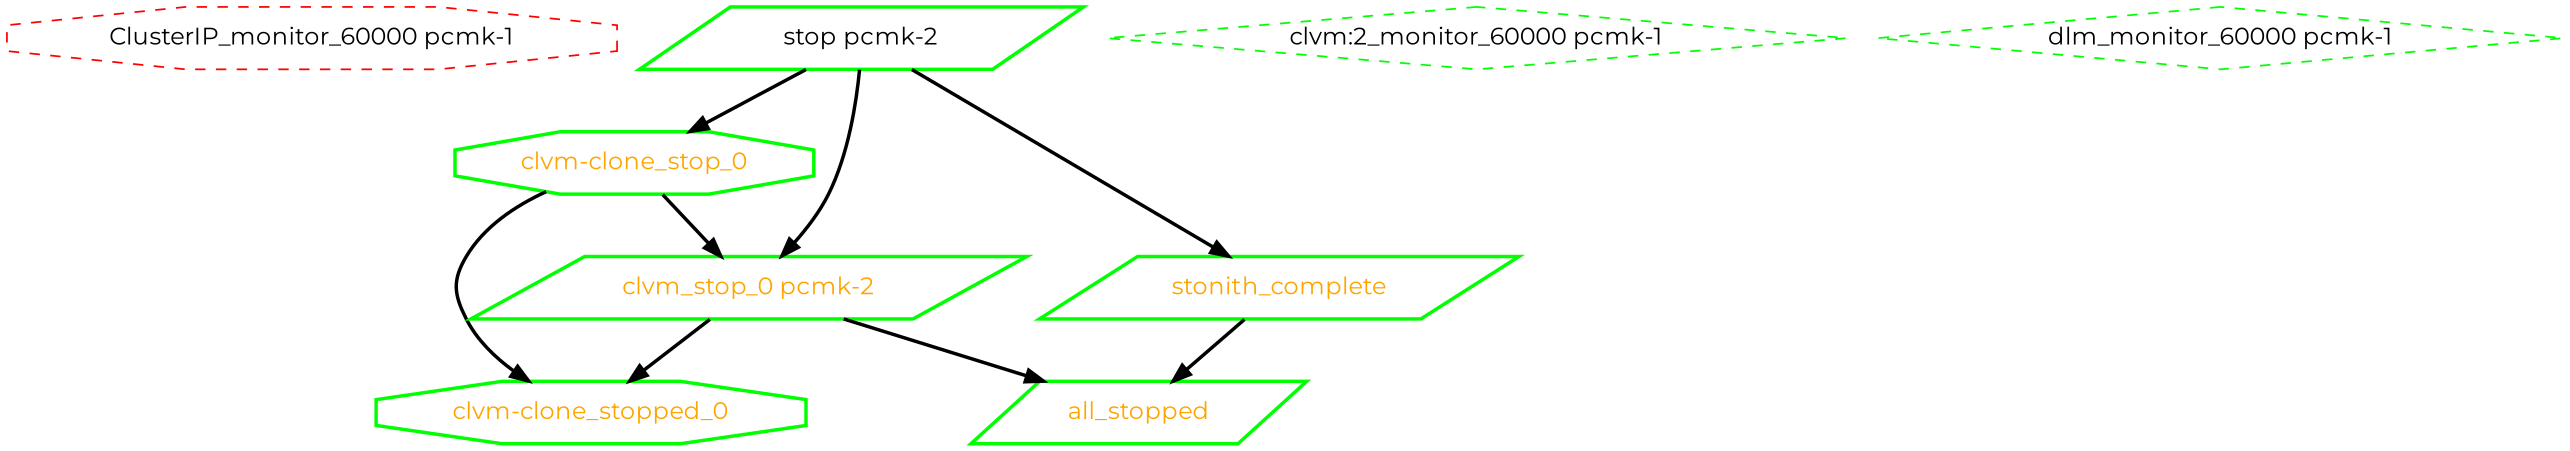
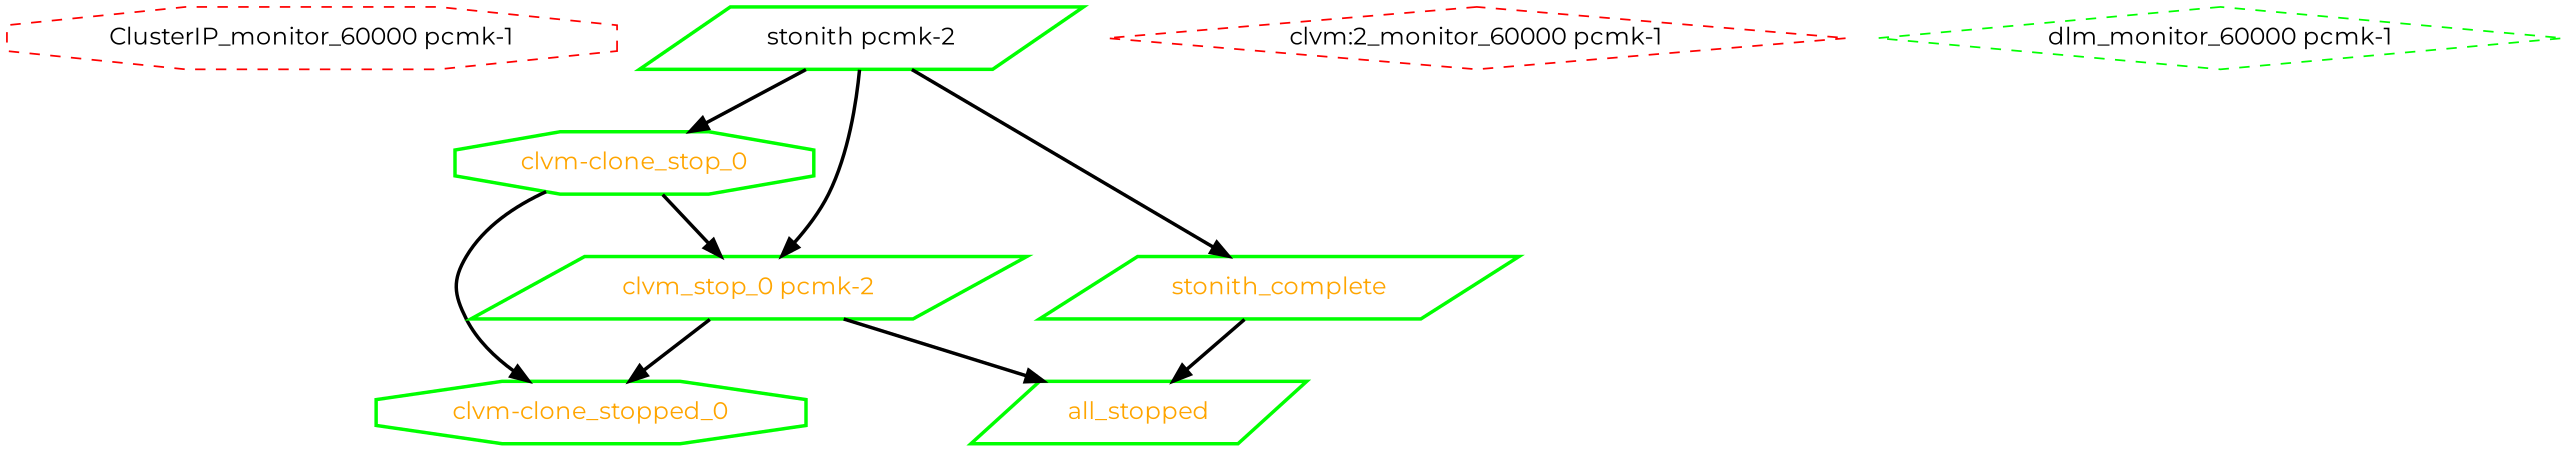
node "stop pcmk-2": label "stop pcmk-2" -> "stonith pcmk-2"
node "clvm:2_monitor_60000 pcmk-1": color green -> red
